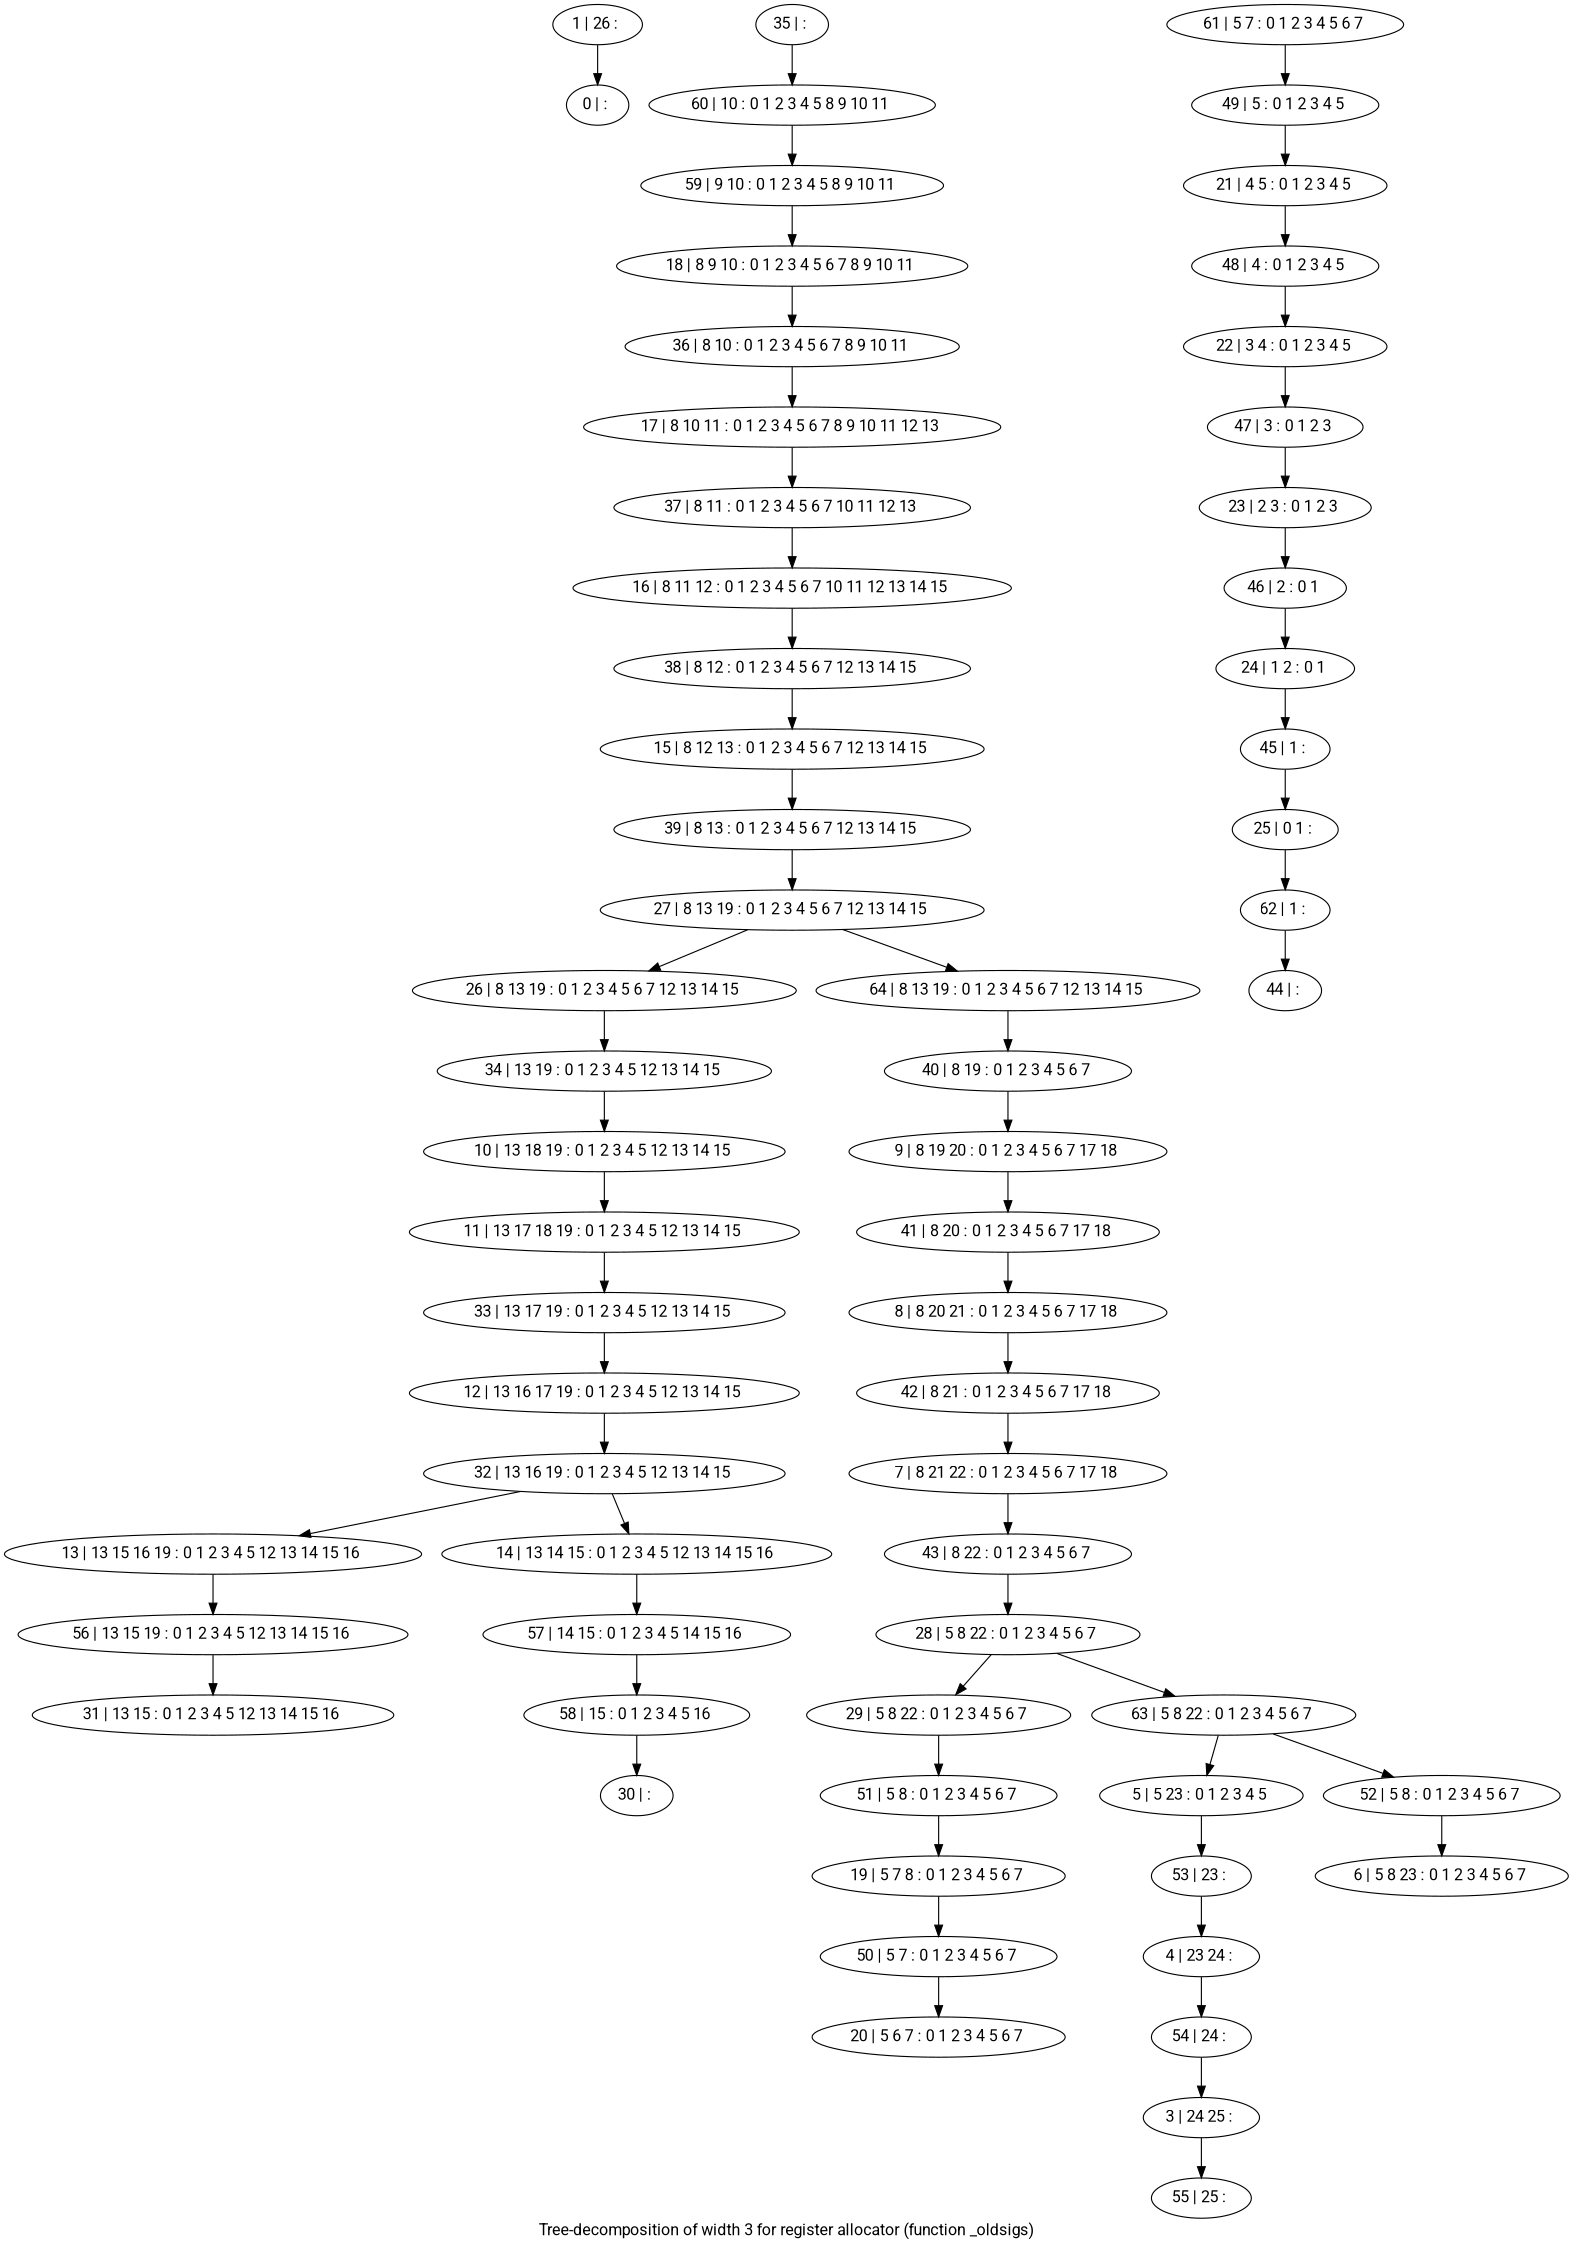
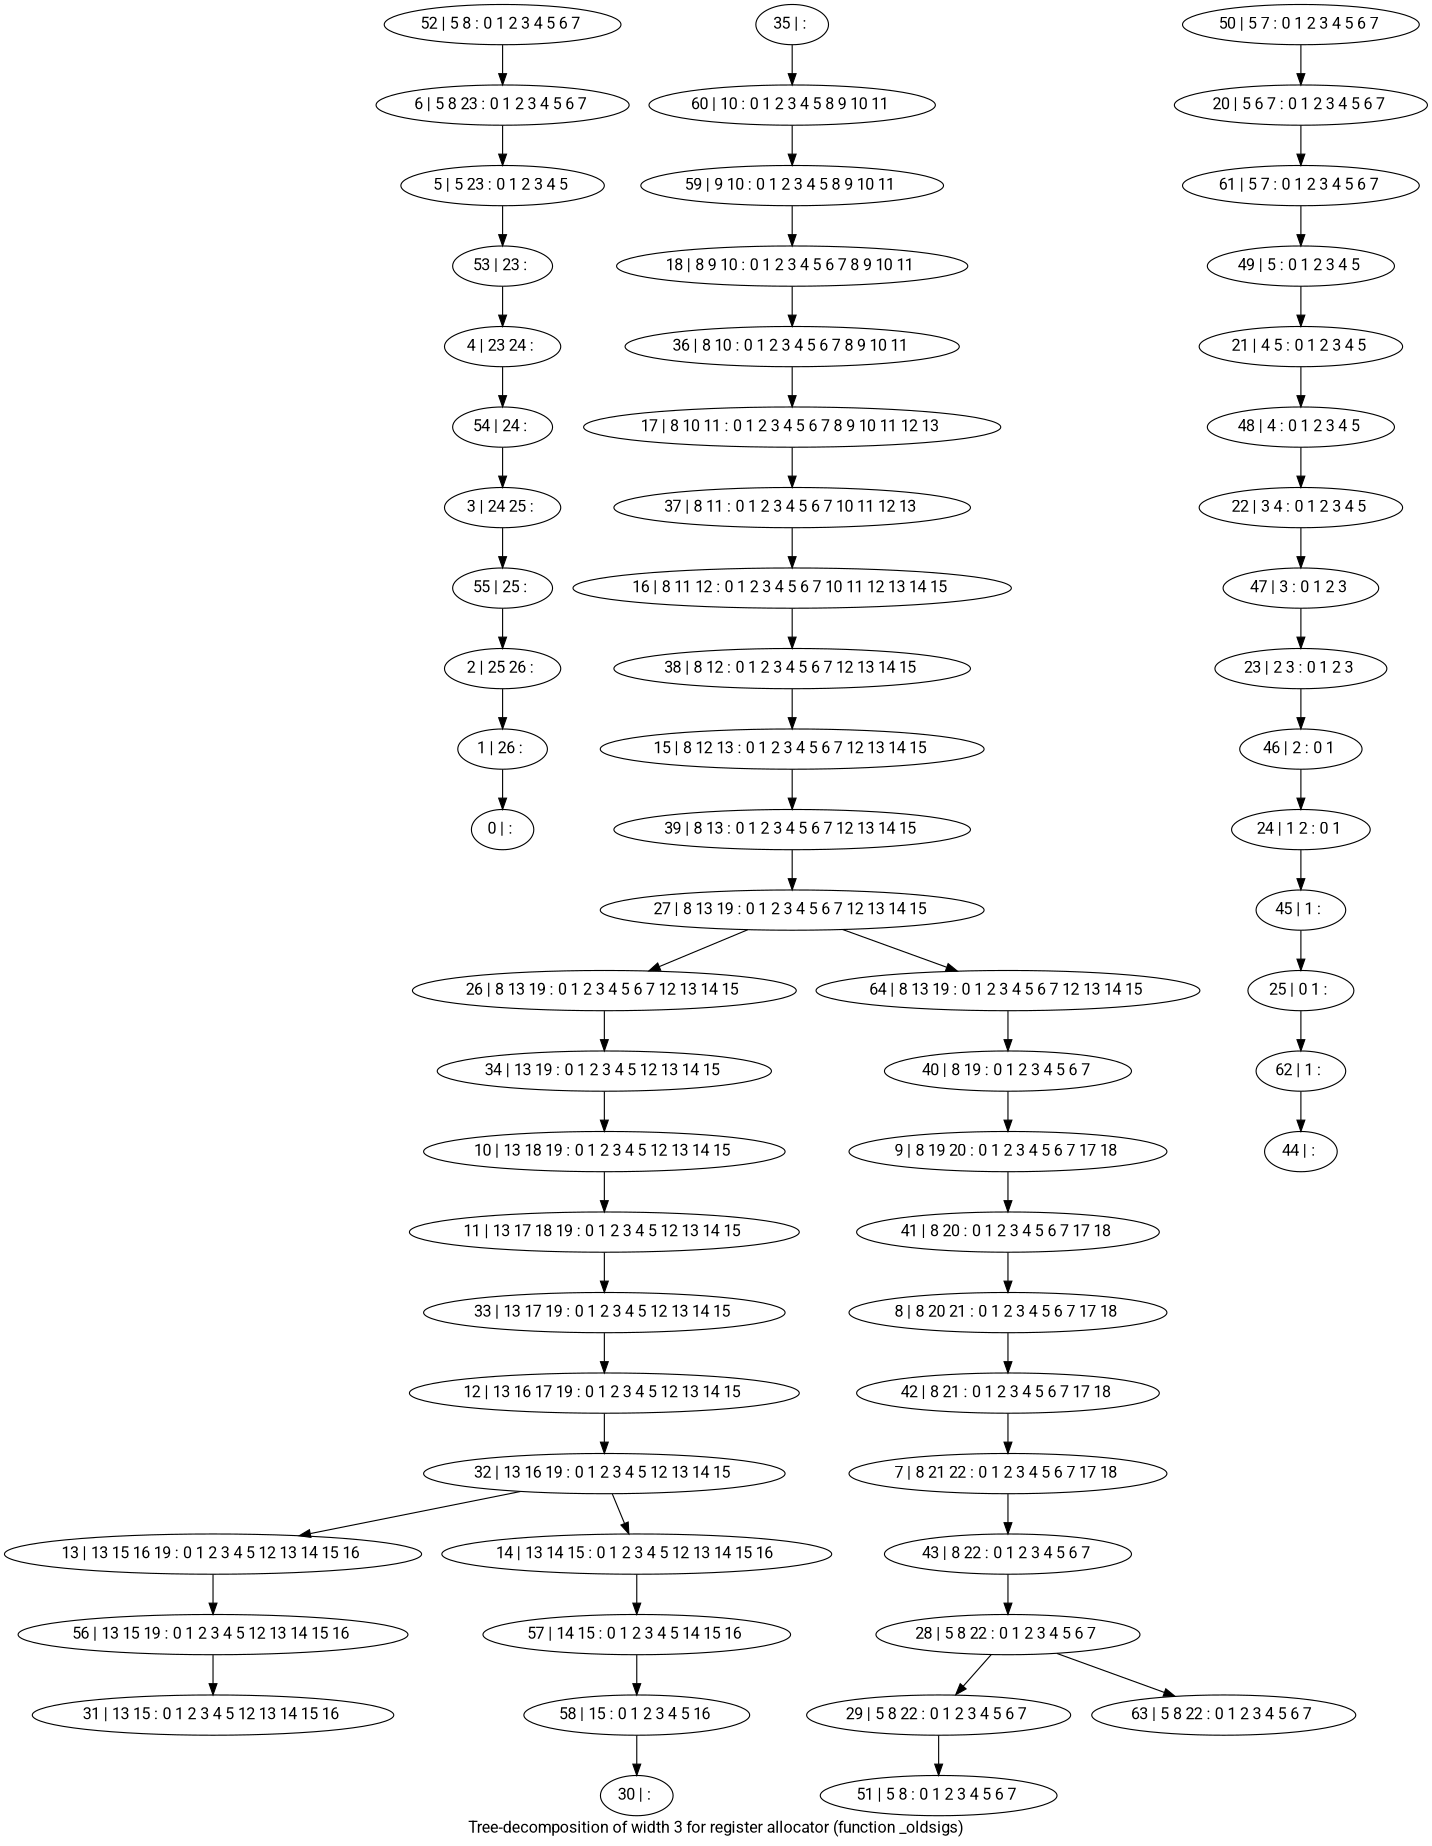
edge "20 | 5 6 7 : 0 1 2 3 4 5 6 7" -> "61 | 5 7 : 0 1 2 3 4 5 6 7": added
node "2 | 25 26 :": added
edge "63 | 5 8 22 : 0 1 2 3 4 5 6 7" -> "5 | 5 23 : 0 1 2 3 4 5": now "6 | 5 8 23 : 0 1 2 3 4 5 6 7" -> "5 | 5 23 : 0 1 2 3 4 5"
edge "63 | 5 8 22 : 0 1 2 3 4 5 6 7" -> "52 | 5 8 : 0 1 2 3 4 5 6 7": removed
node "19 | 5 7 8 : 0 1 2 3 4 5 6 7": removed
